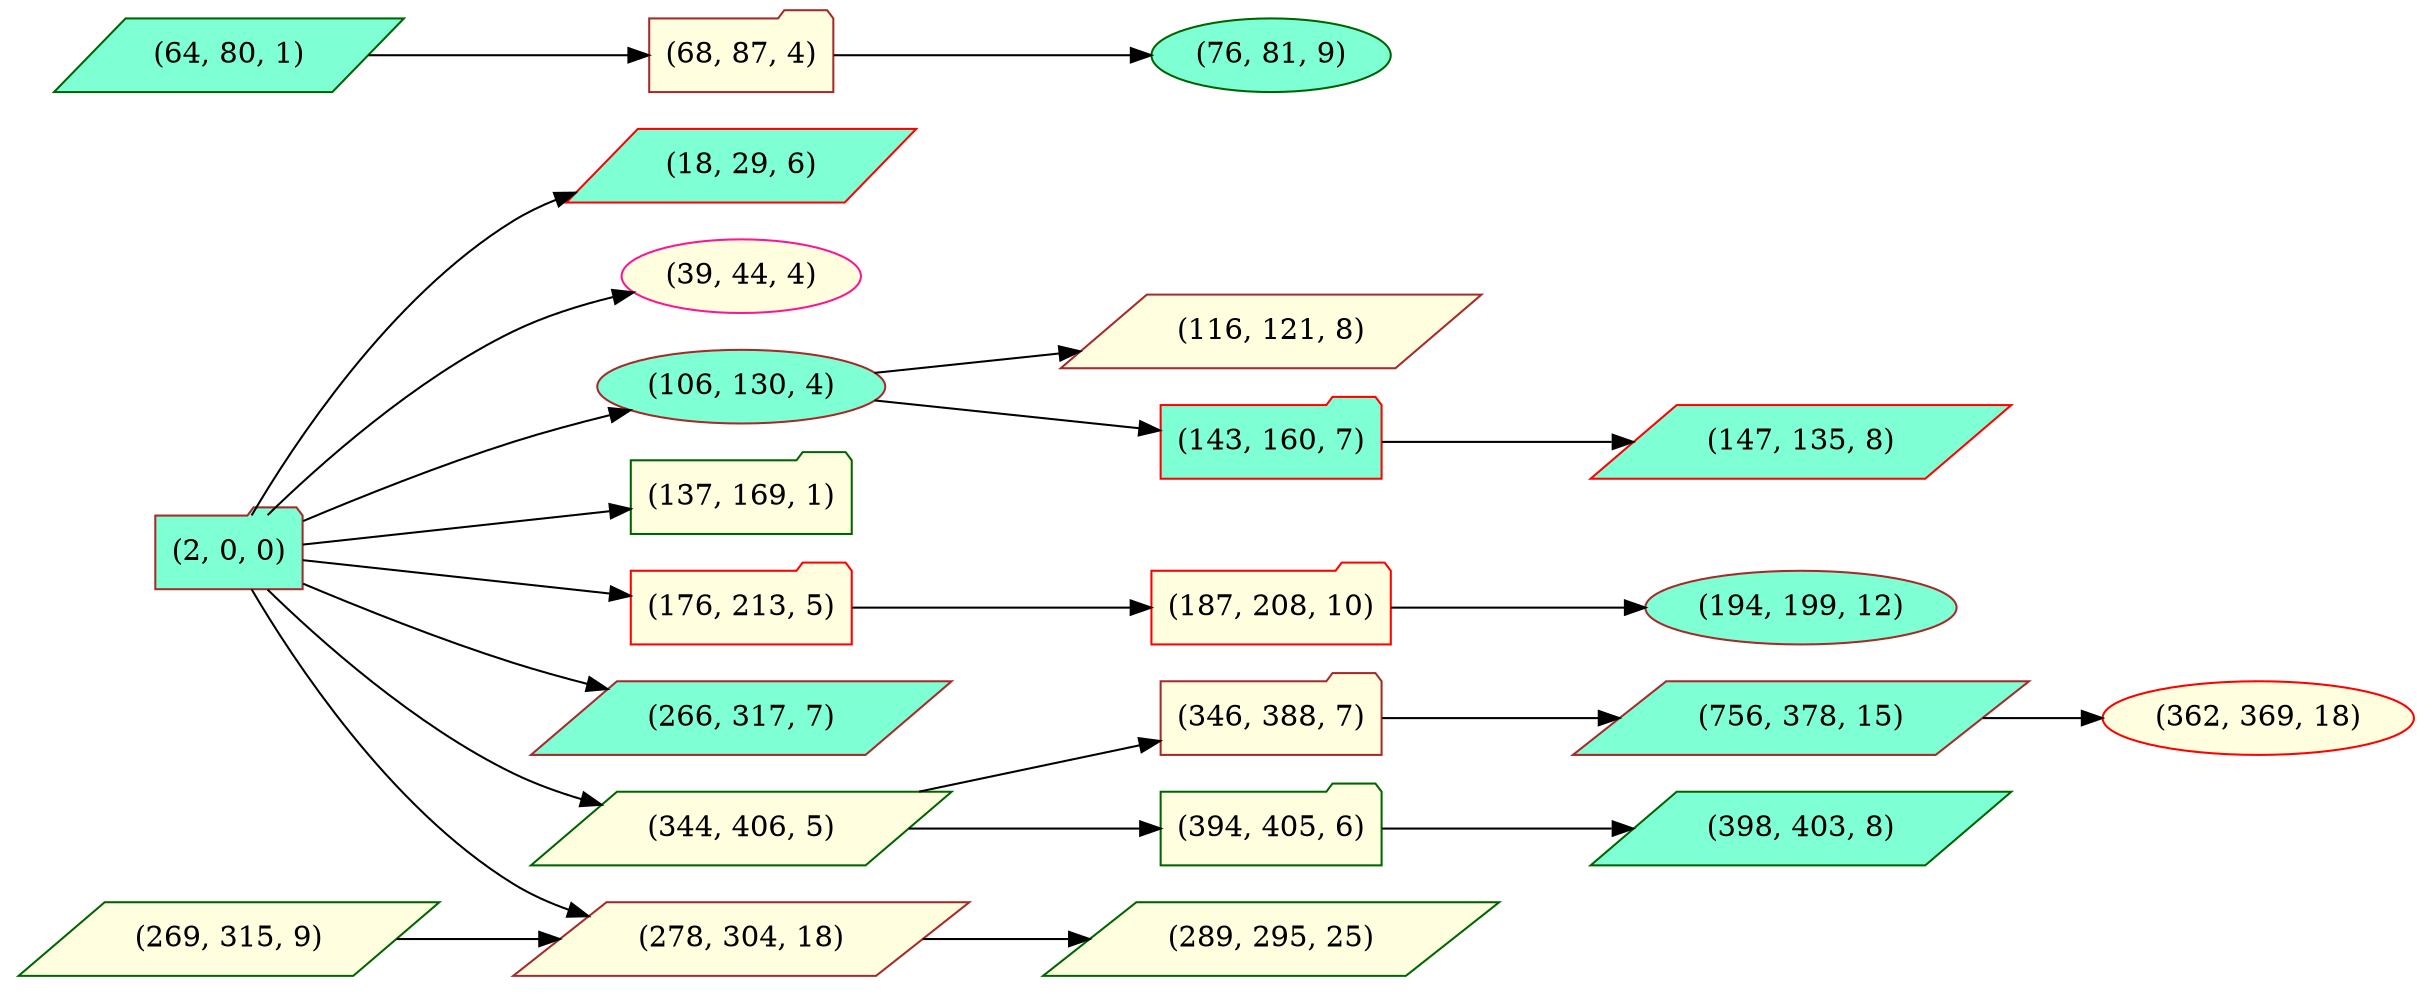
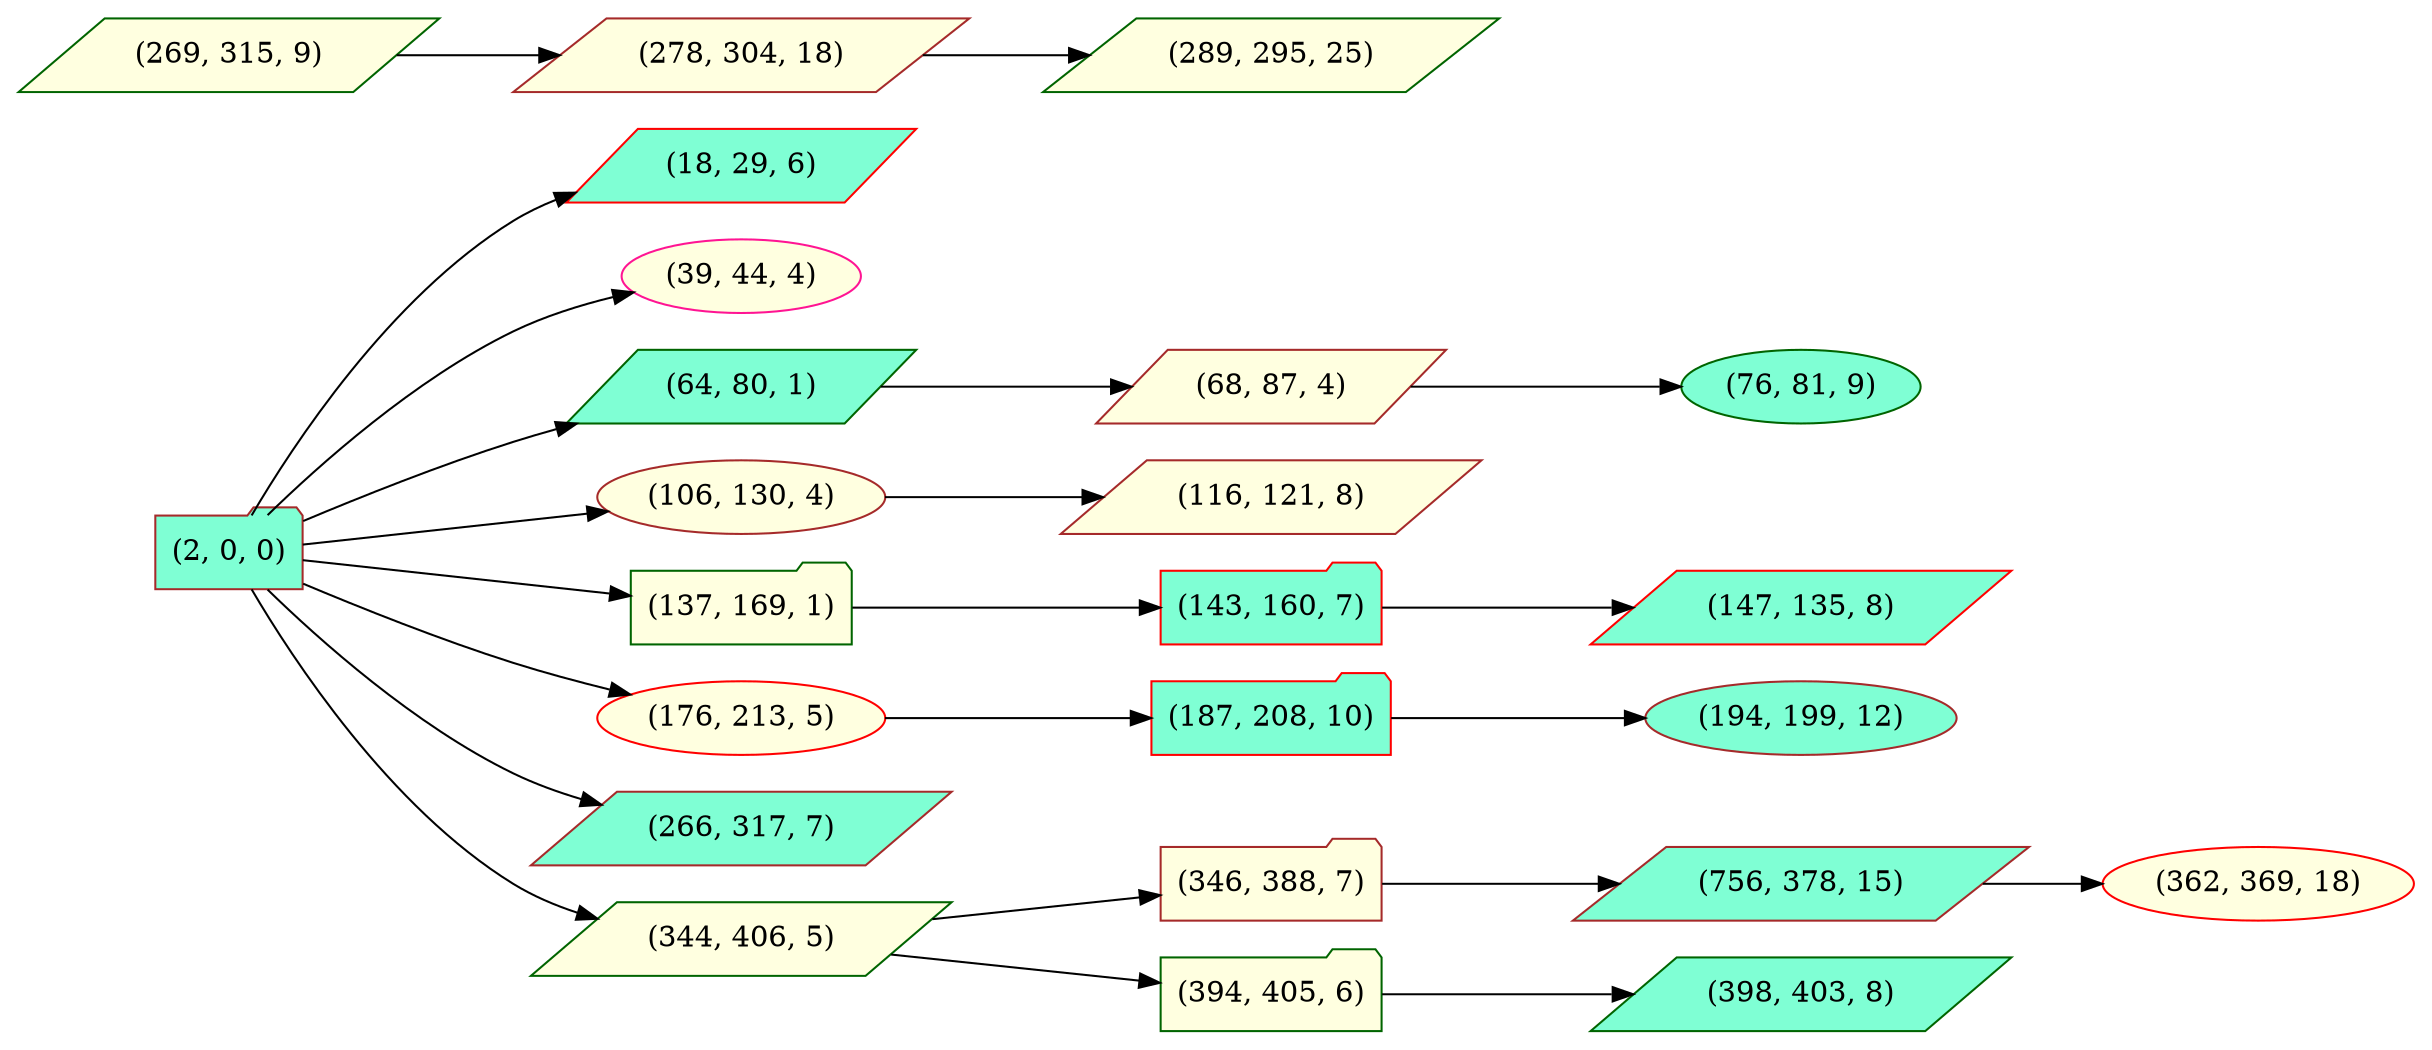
node "(68, 87, 4)": shape folder -> parallelogram
node "(106, 130, 4)": fillcolor aquamarine -> lightyellow
edge "(106, 130, 4)" -> "(143, 160, 7)": now "(137, 169, 1)" -> "(143, 160, 7)"
node "(176, 213, 5)": shape folder -> ellipse
node "(187, 208, 10)": fillcolor lightyellow -> aquamarine
edge "(2, 0, 0)" -> "(278, 304, 18)": now "(2, 0, 0)" -> "(64, 80, 1)"
